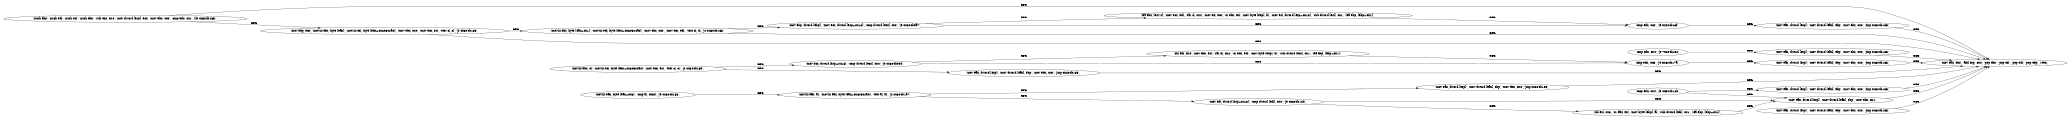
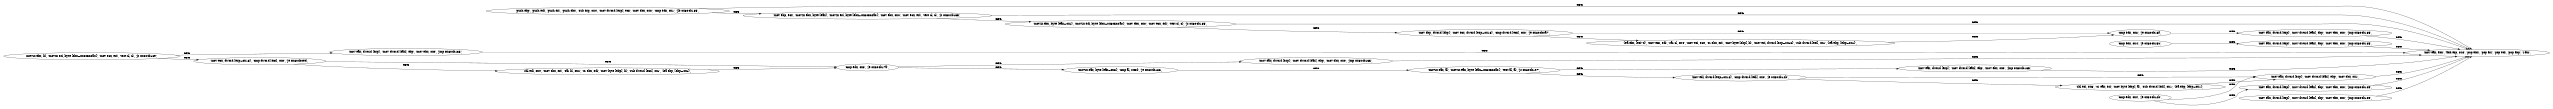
node "'cmp edx, 0x4', 'je 7x804b15c',": label "'cmp edx, 0x4', 'je 7x804b15c'," -> "'cmp edx, 0x4', 'je 0x804b15c',"
edge "'cmp edx, 0x3', 'je 0x804b17a'," -> "'movzx eax, byte [eax+0x3]', 'cmp al, 0x3d', 'je 0x804b186',": added, label "CFG"
node "'cmp edx, 0x4', 'je 0x304b12b',": label "'cmp edx, 0x4', 'je 0x304b12b'," -> "'cmp edx, 0x4', 'je 0x804b12b',"
